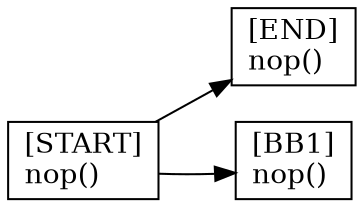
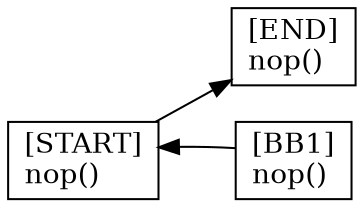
edge "[START] nop()" -> "[BB1] nop()": reversed
